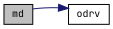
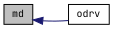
edge "md" -> "odrv": reversed
